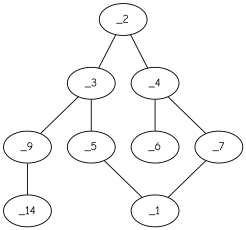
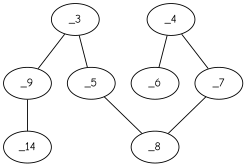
node "_2": removed
node "_1": label "_1" -> "_8"
